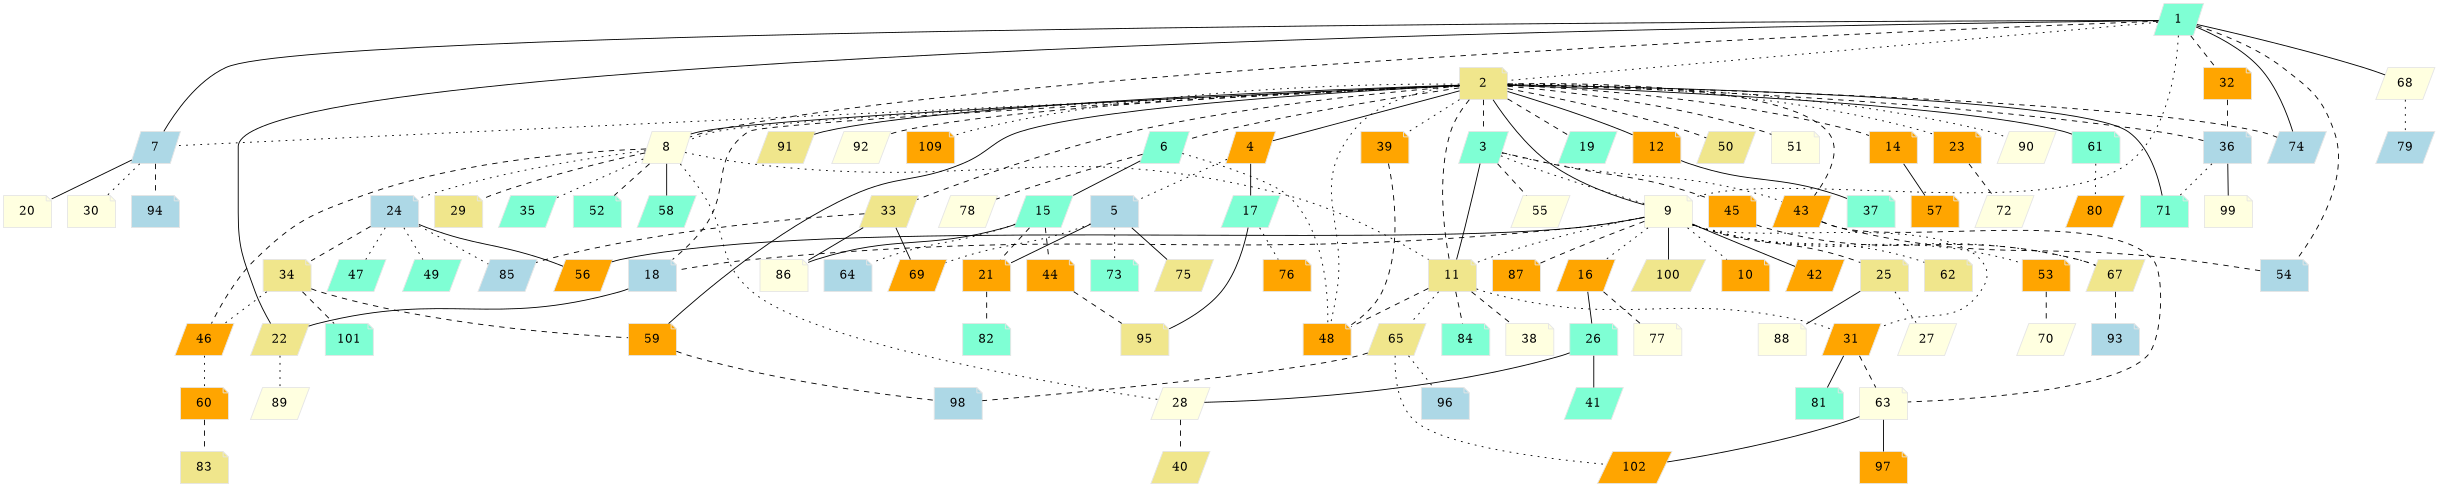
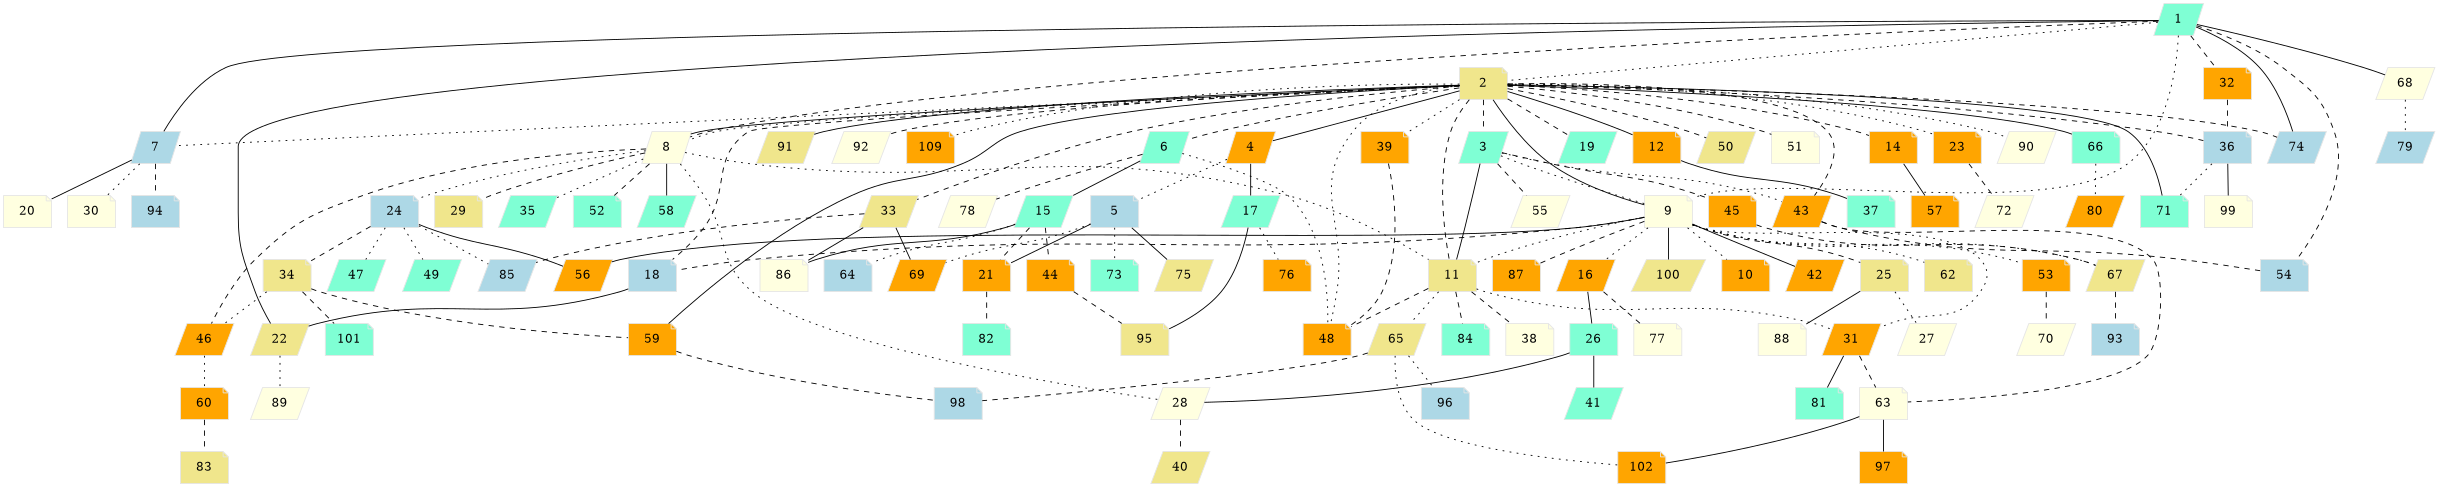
node "61": label "61" -> "66"
node "102": shape parallelogram -> note
